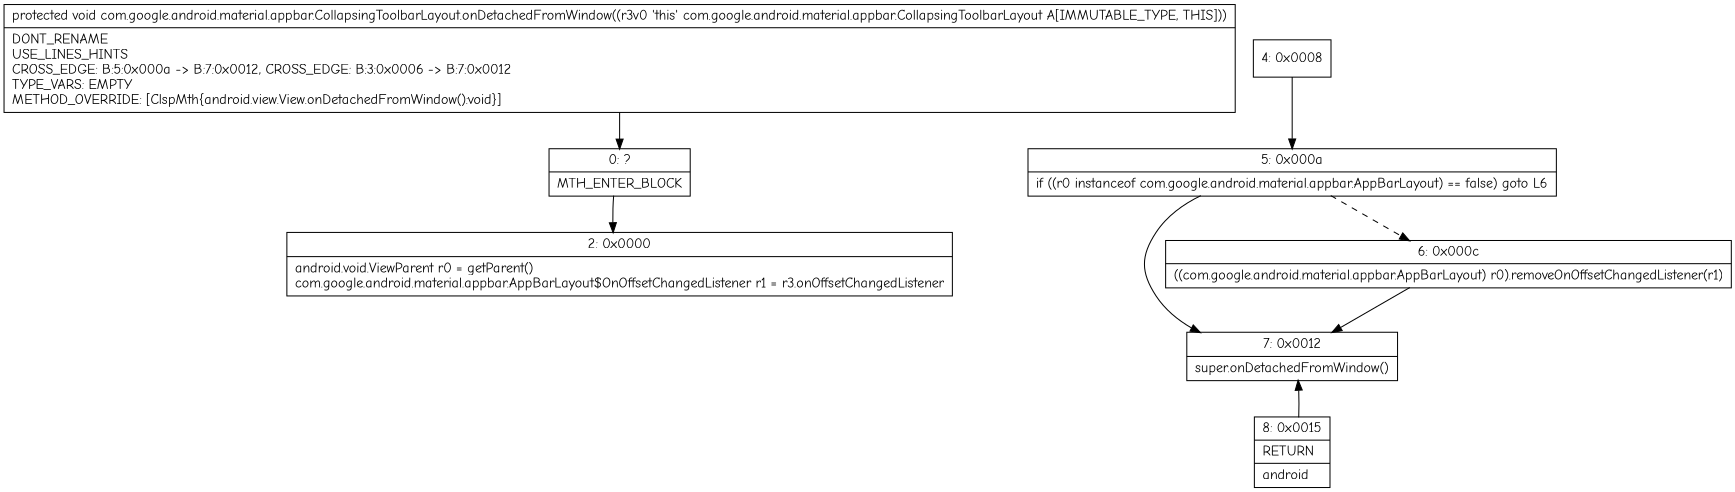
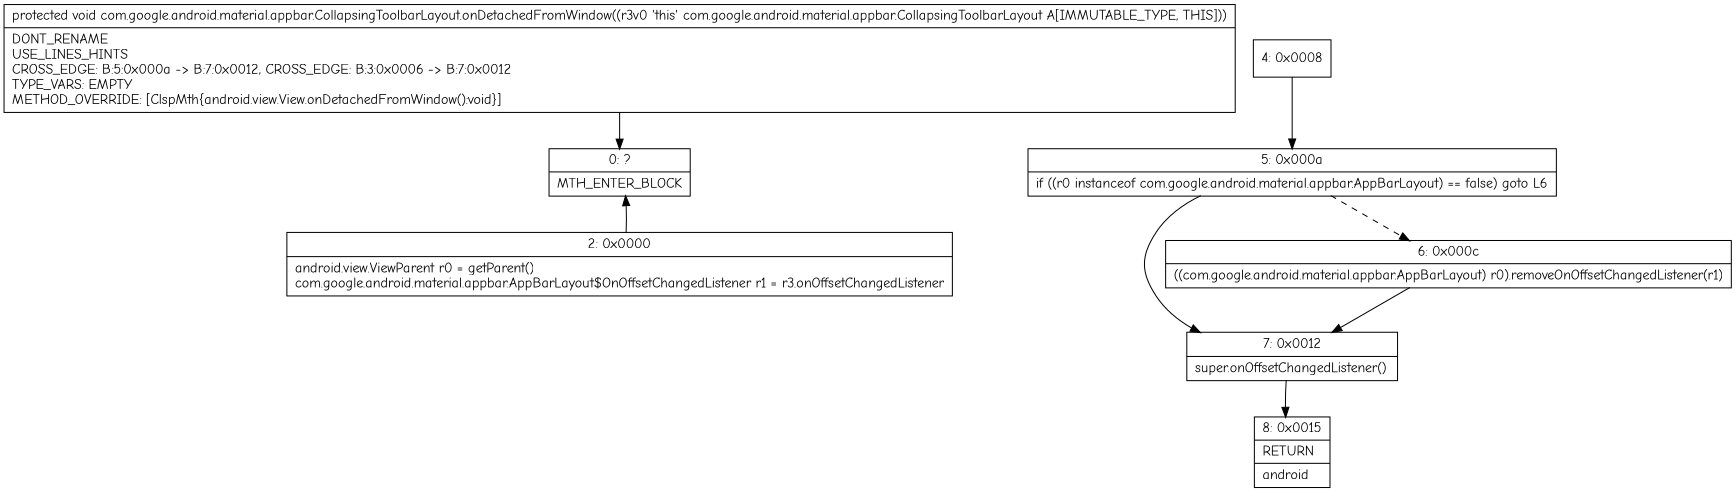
edge "0: ?" -> "2: 0x0000": reversed
node "2: 0x0000": text "android.void.ViewParent r0 = getParent()" -> "android.view.ViewParent r0 = getParent()"
node "7: 0x0012": text "super.onDetachedFromWindow()" -> "super.onOffsetChangedListener()"
edge "8: 0x0015" -> "7: 0x0012": reversed
